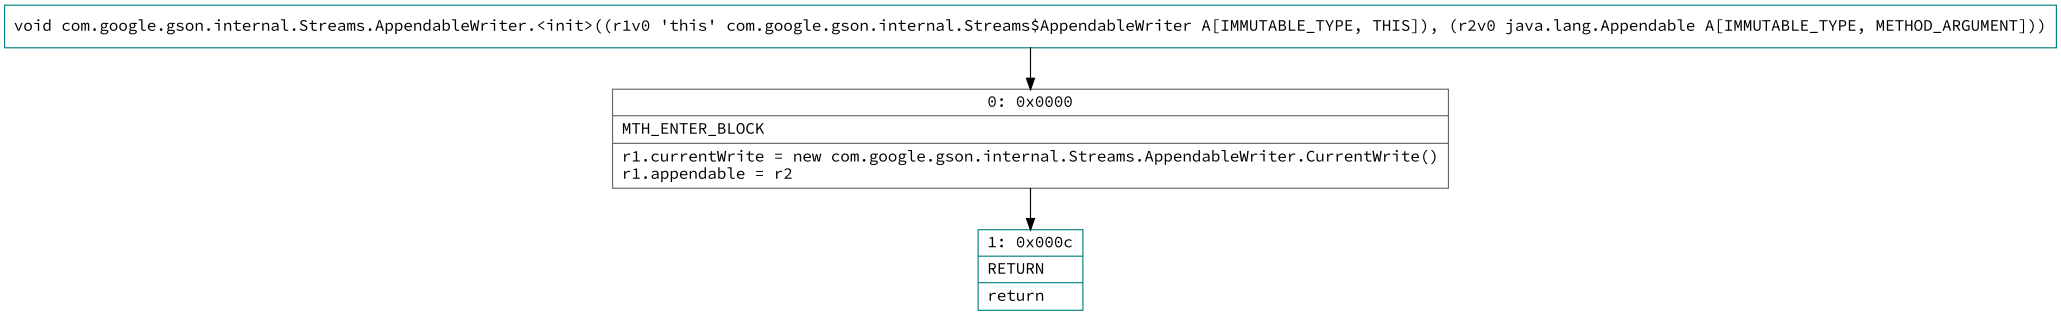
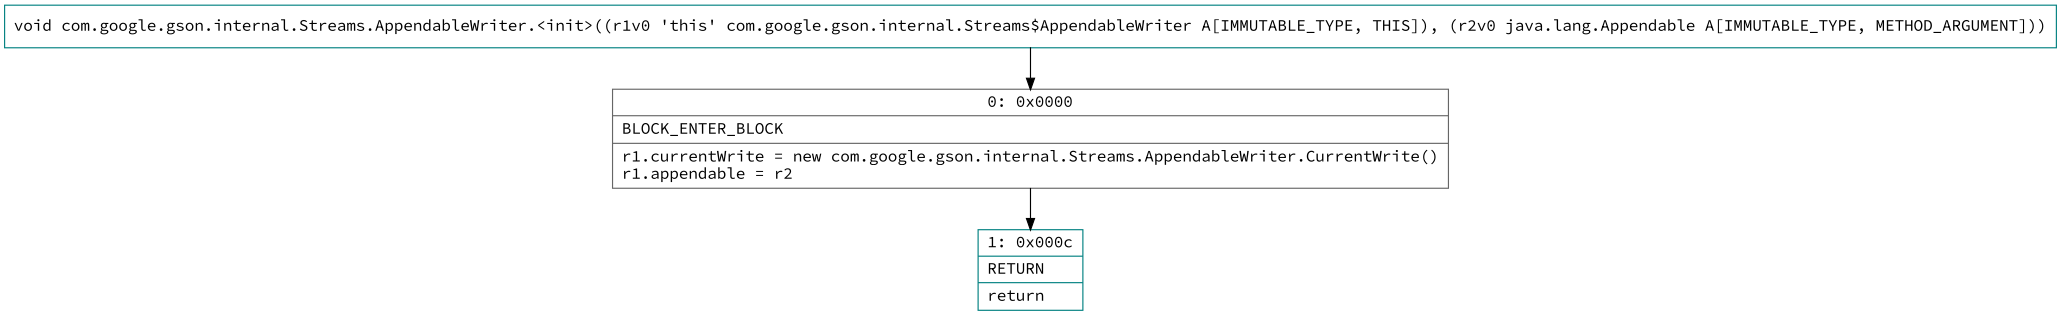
node "0: 0x0000": text "MTH_ENTER_BLOCK" -> "BLOCK_ENTER_BLOCK"
